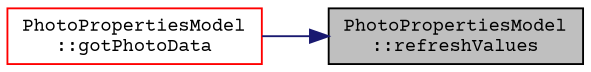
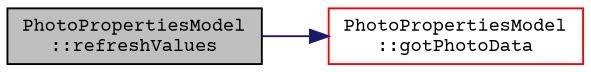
edge "PhotoPropertiesModel ::gotPhotoData" -> "PhotoPropertiesModel ::refreshValues": reversed
